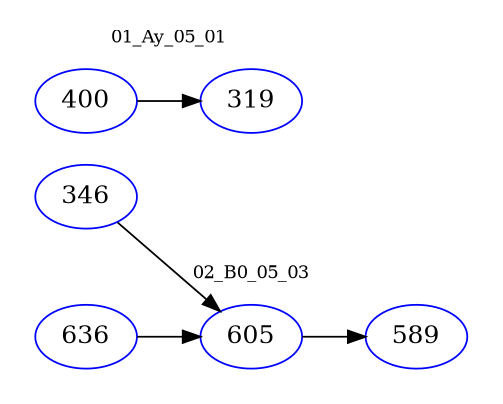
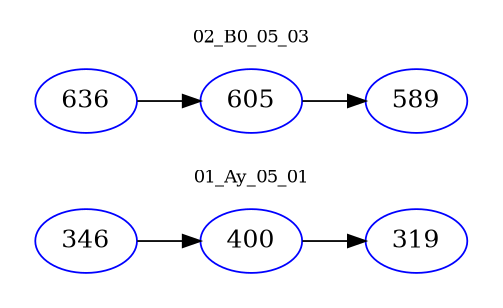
edge "346" -> "605": now "346" -> "400"
